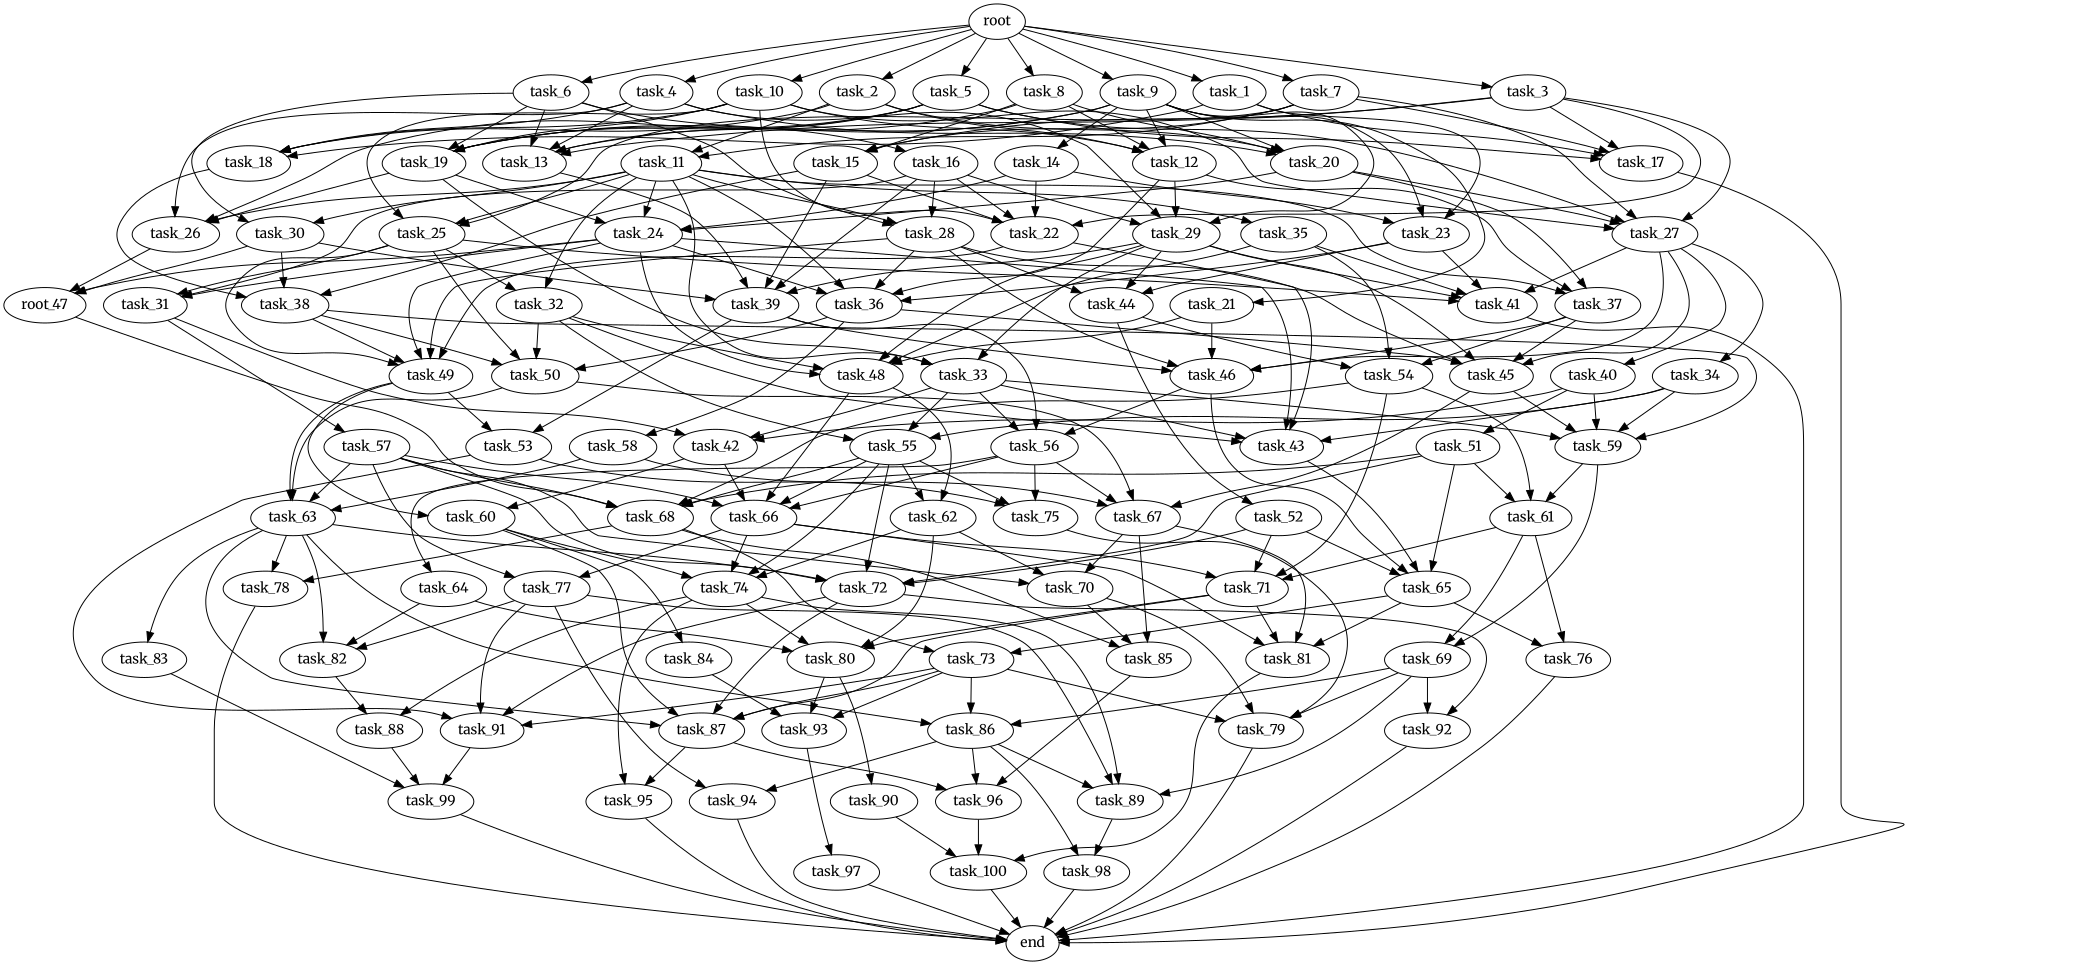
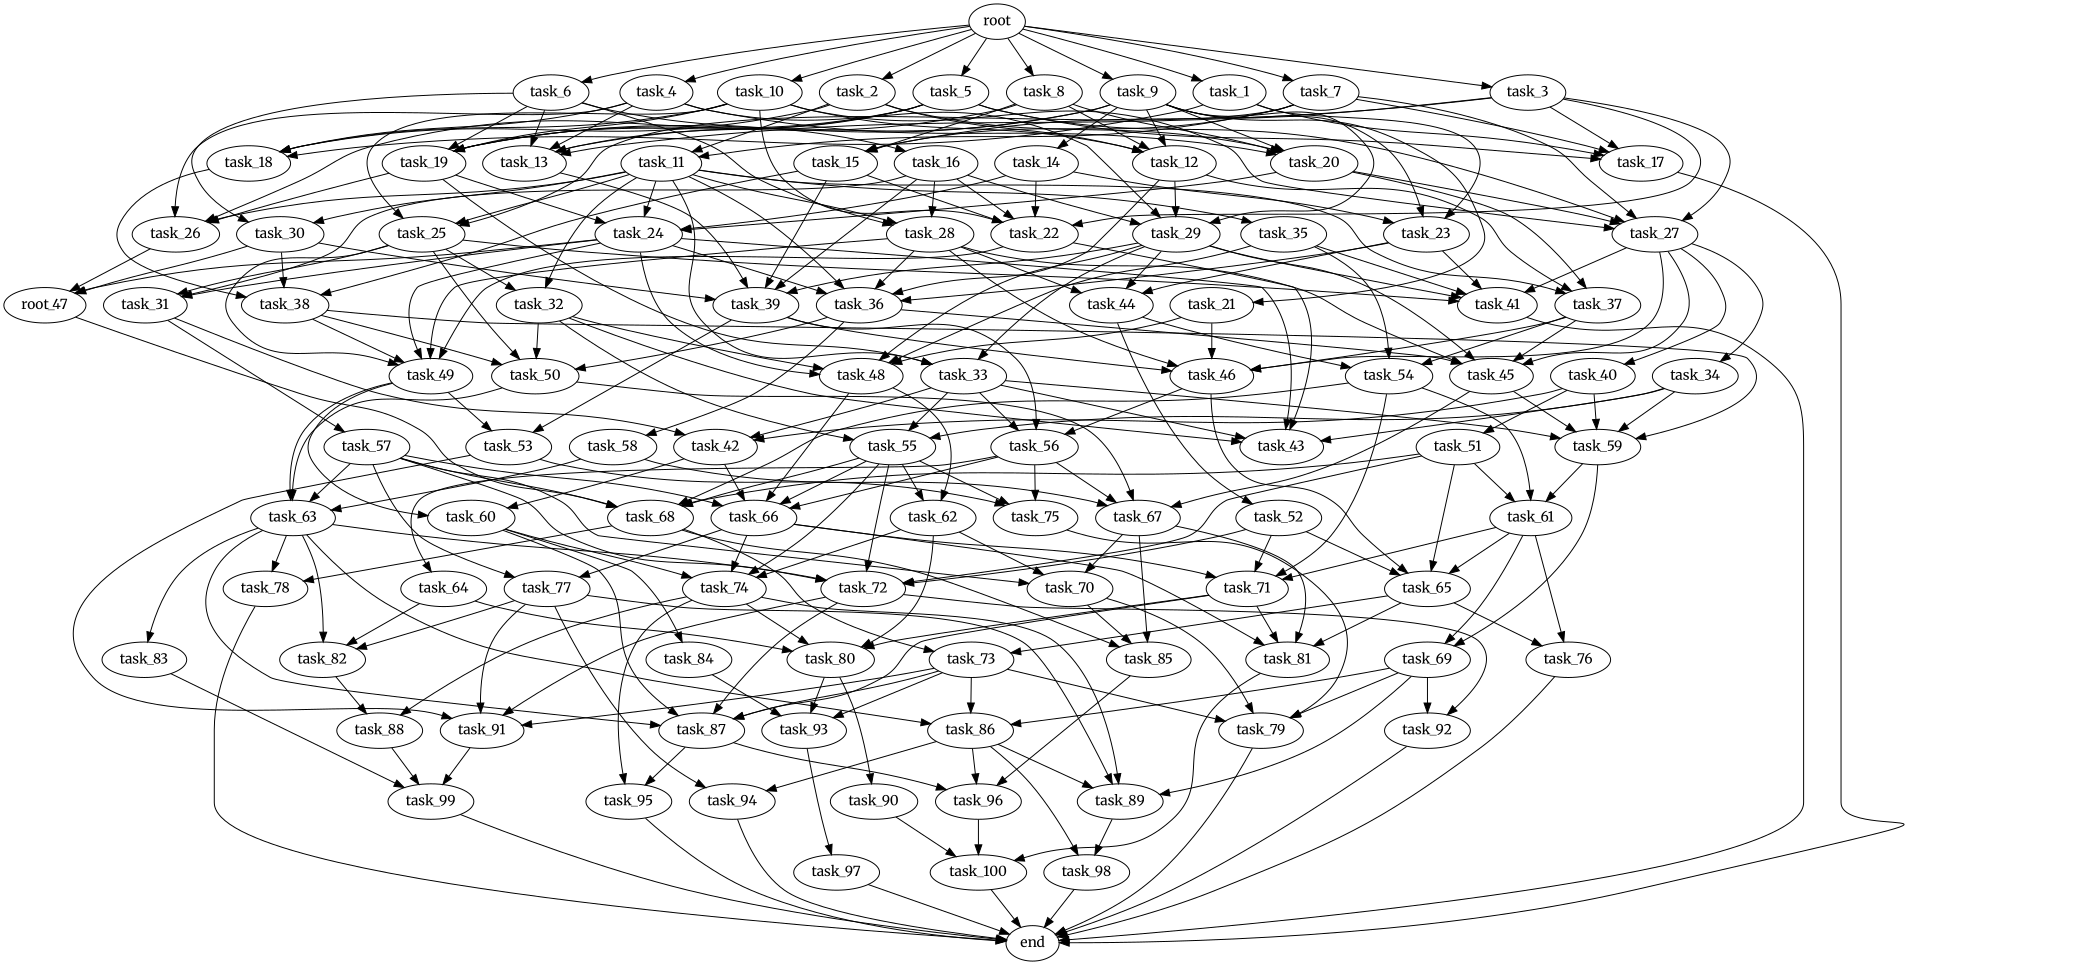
edge "task_43" -> "task_65": now "task_61" -> "task_65"
